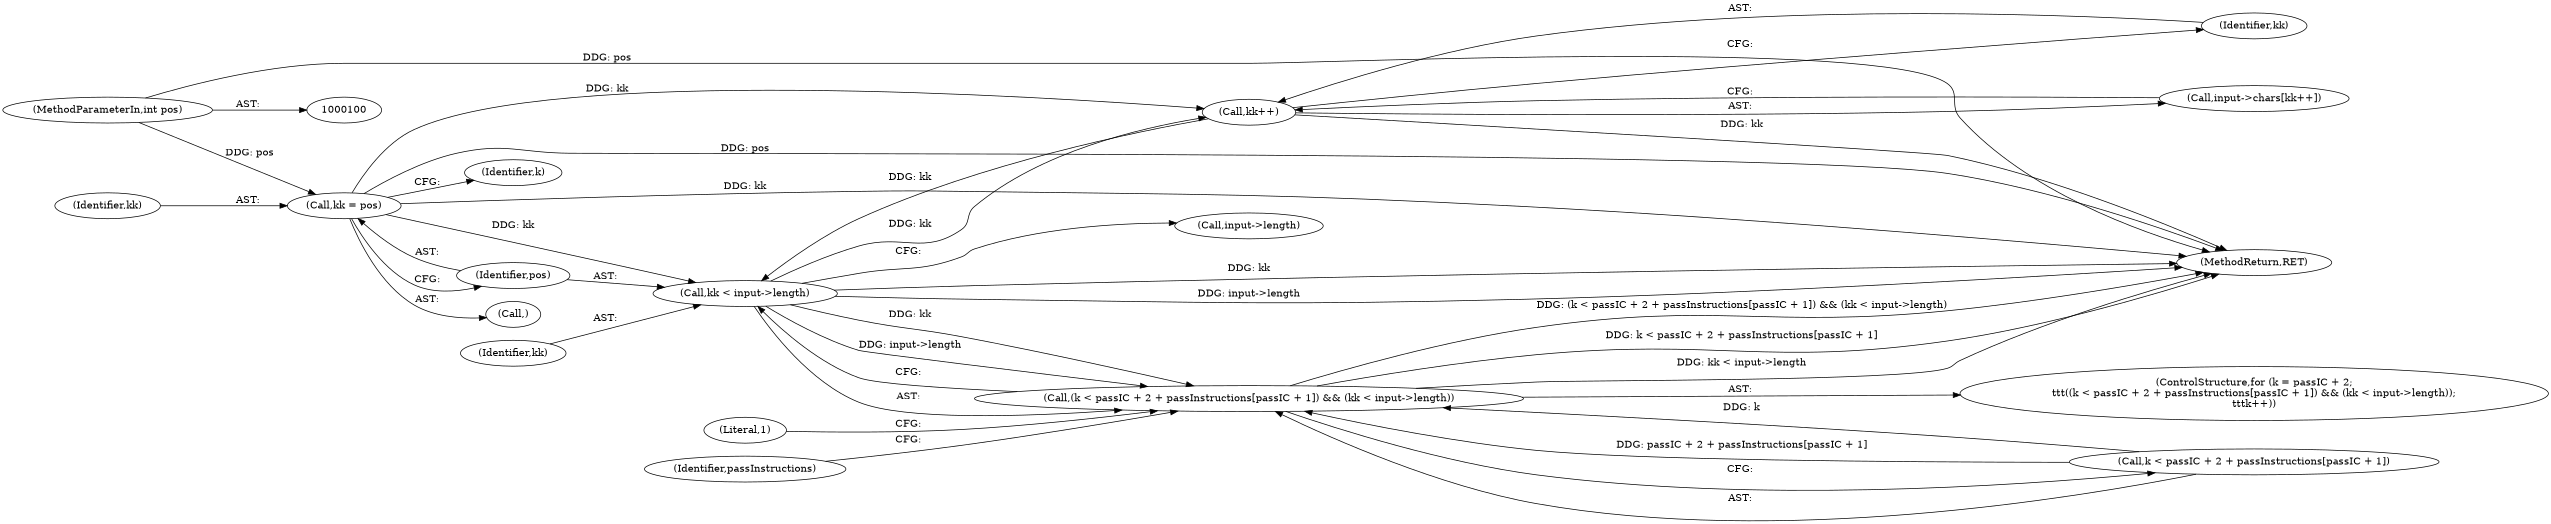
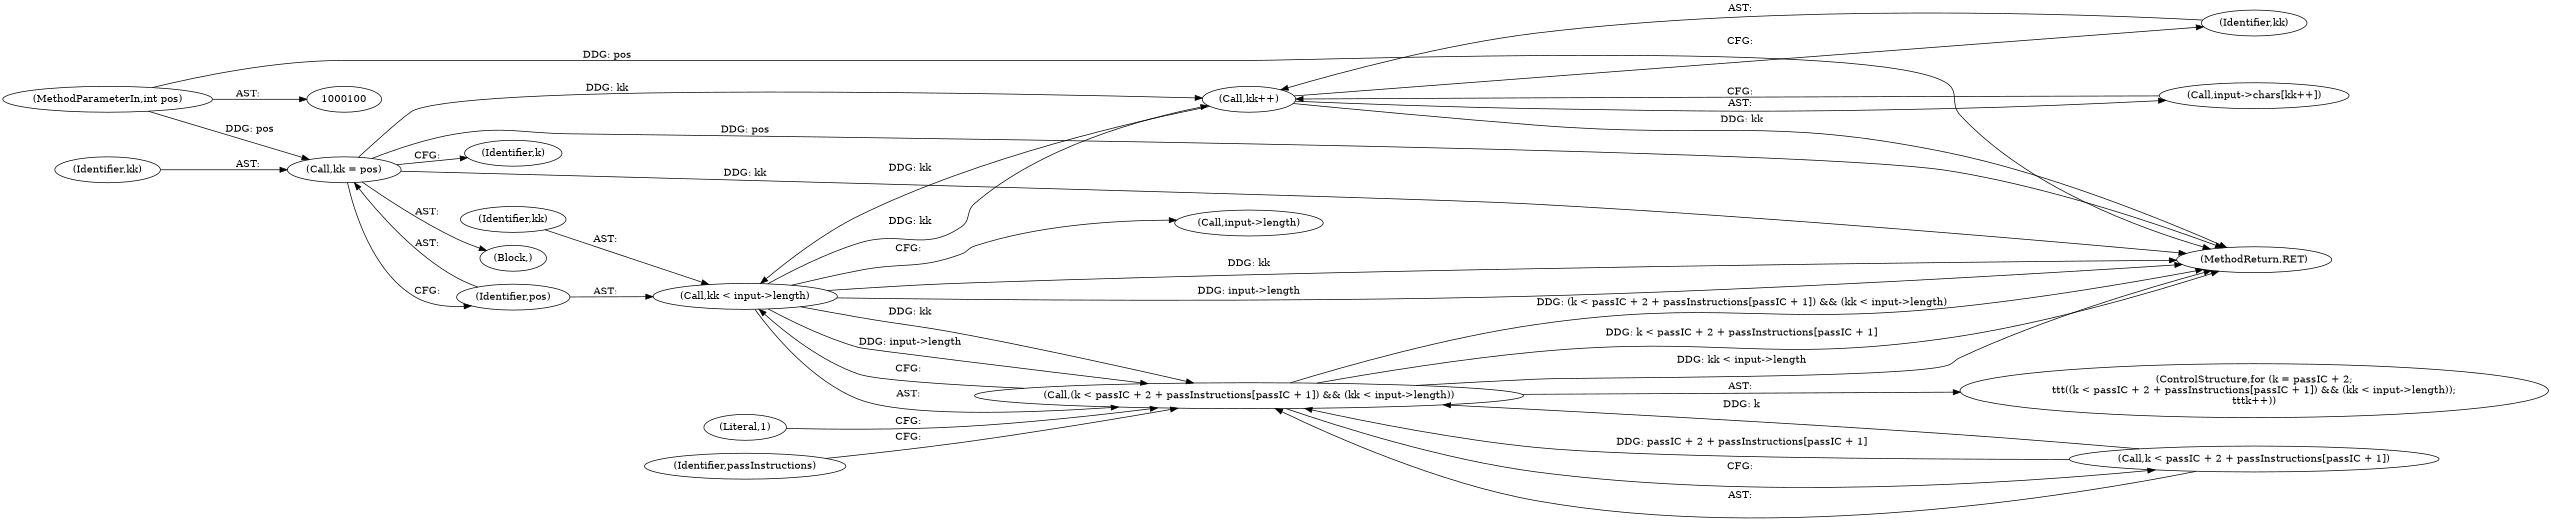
edge "(Call,kk = pos)" -> "(Call,kk < input->length)": removed, label "DDG: kk"
node "(Call,)": label "(Call,)" -> "(Block,)"
